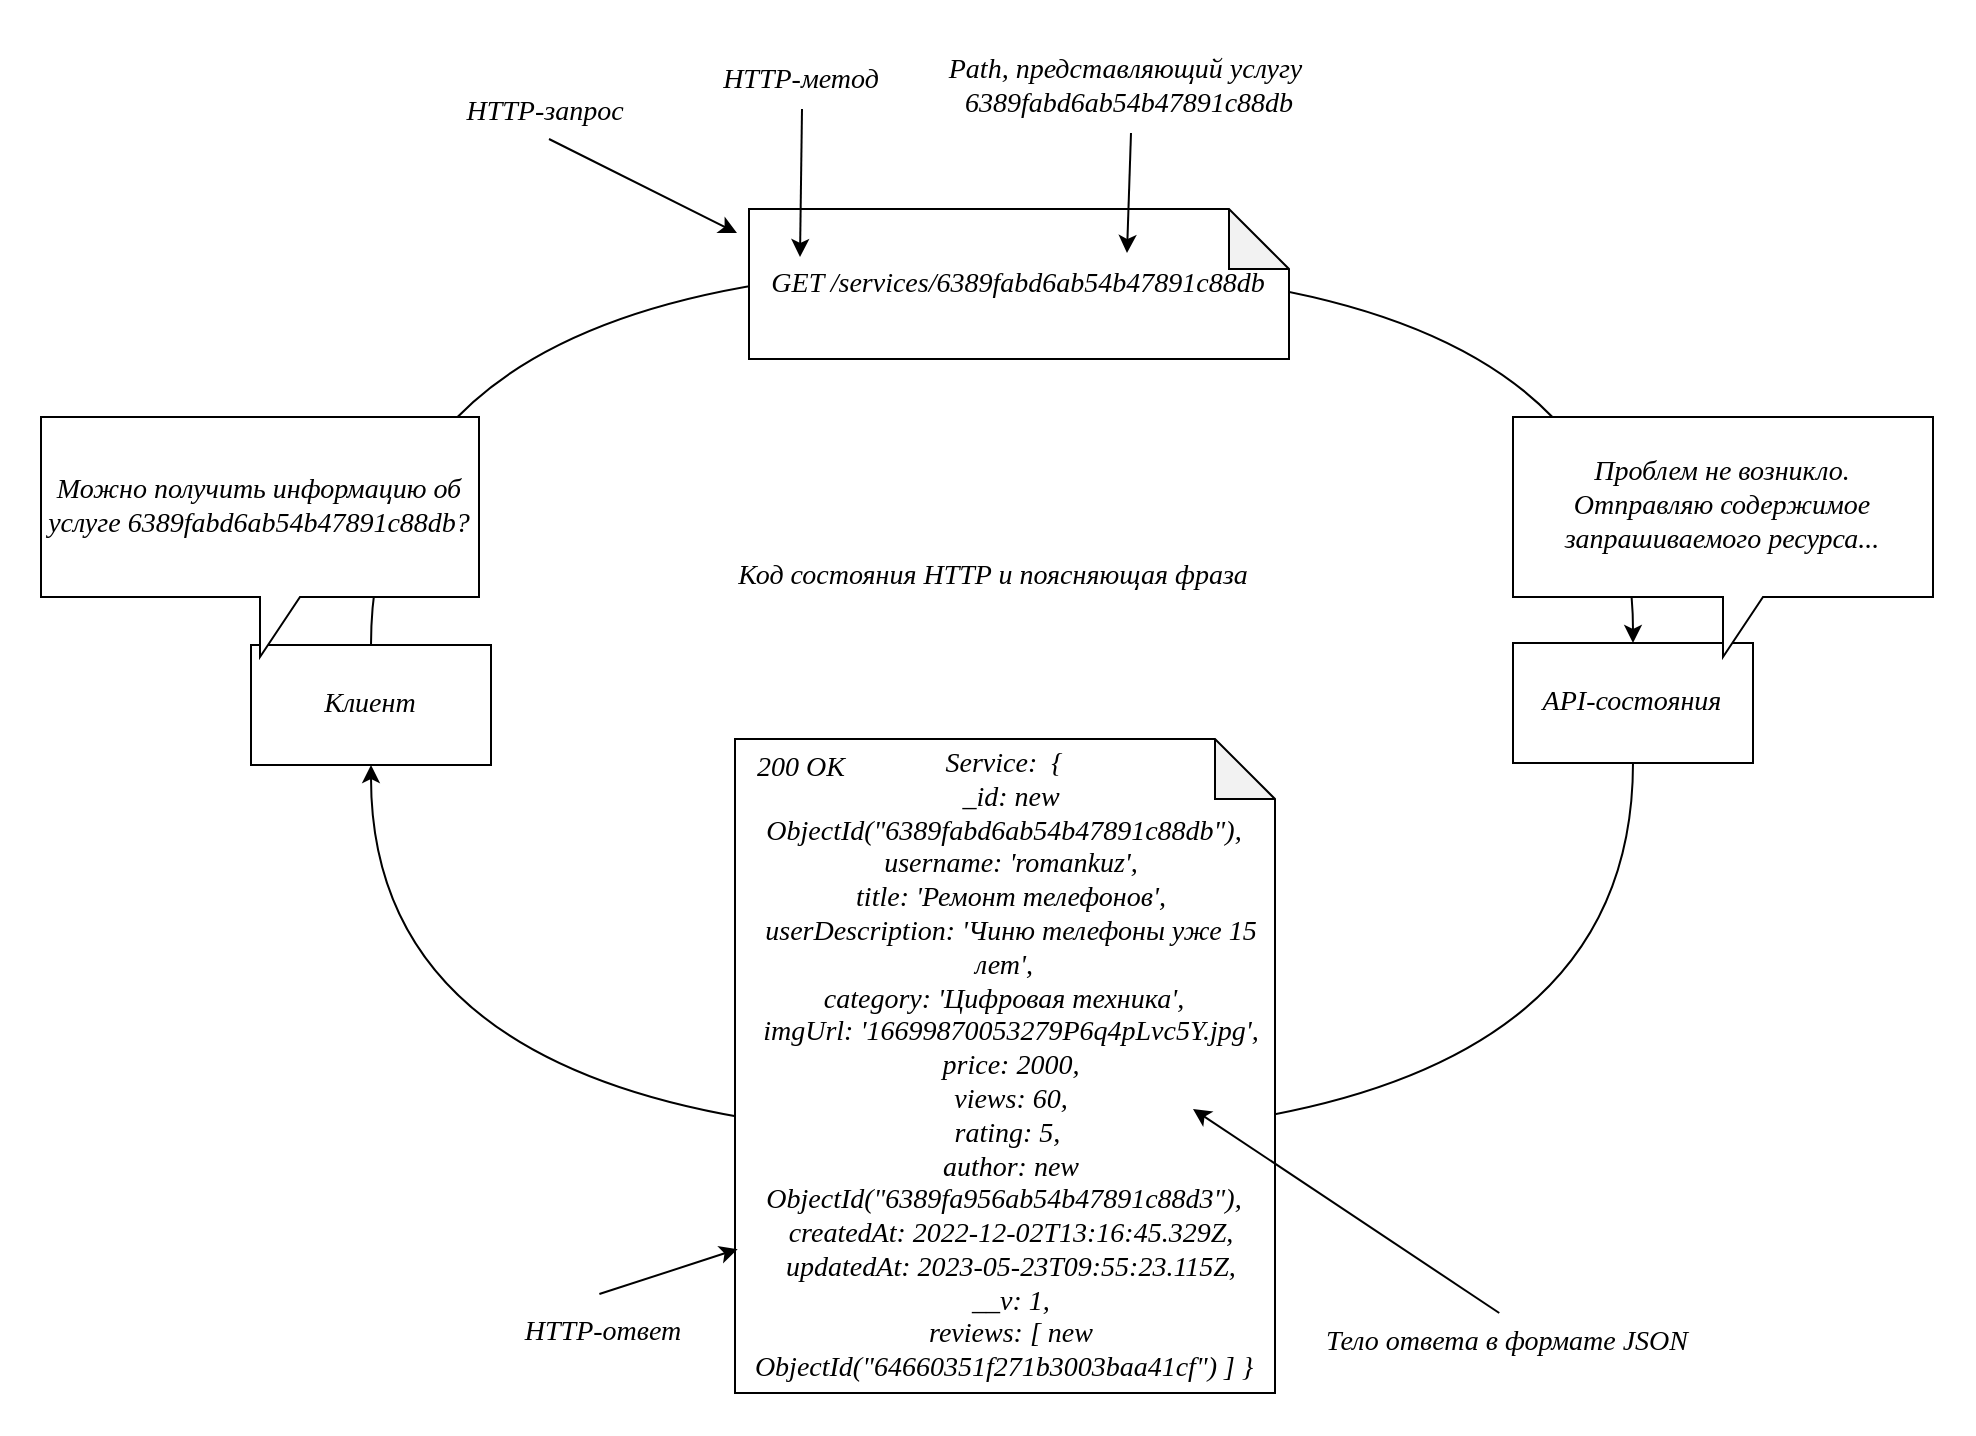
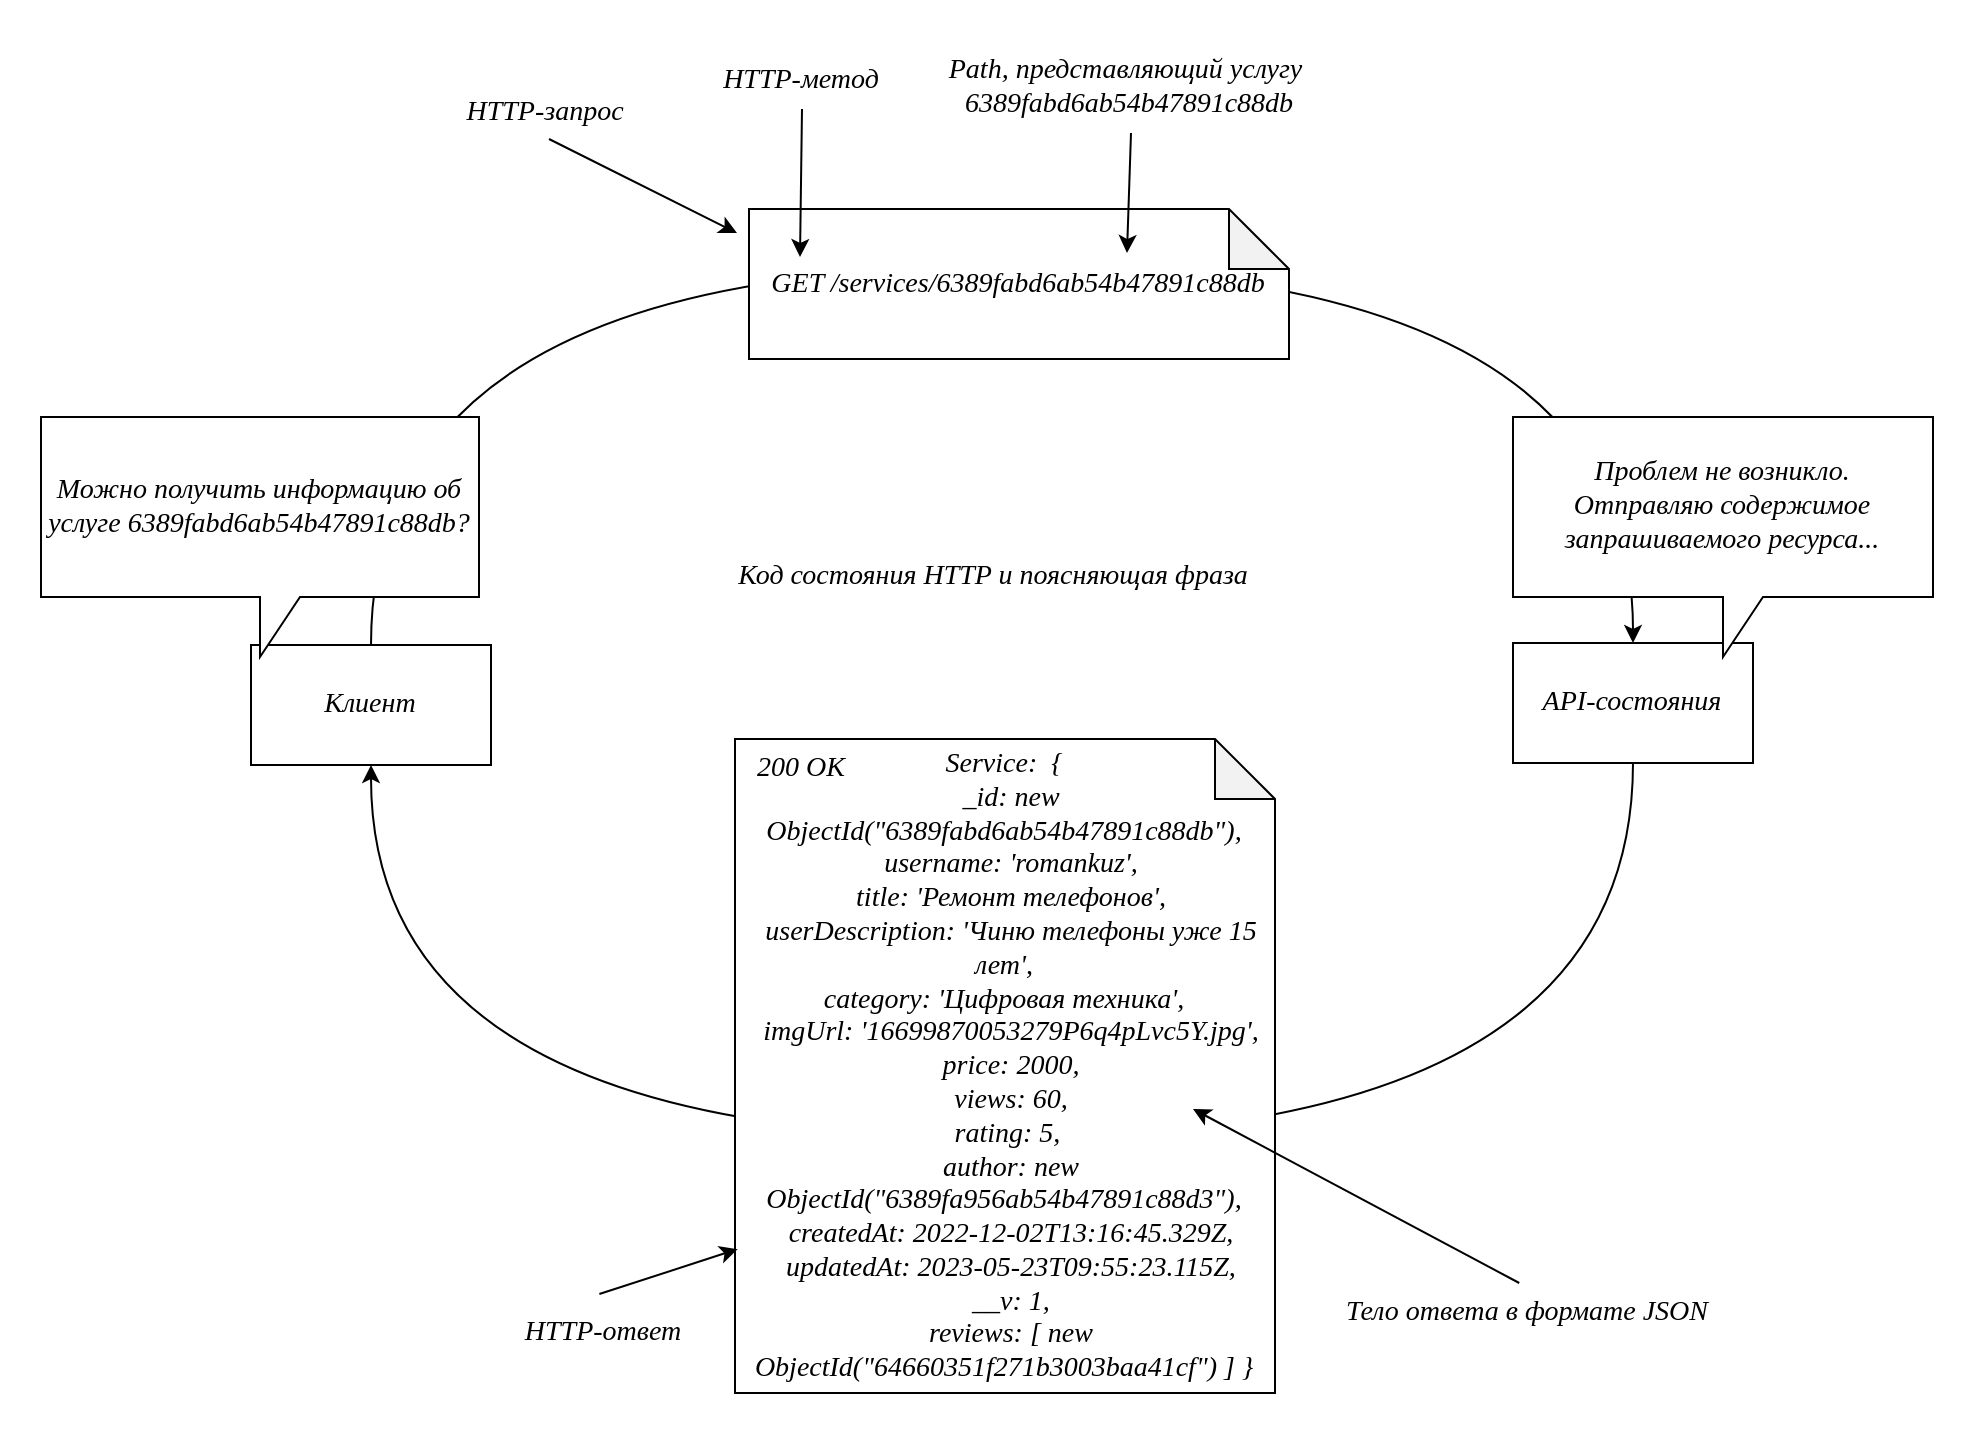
node "Тело ответа в формате JSON": moved (1506, 1342) -> (1526, 1312)
